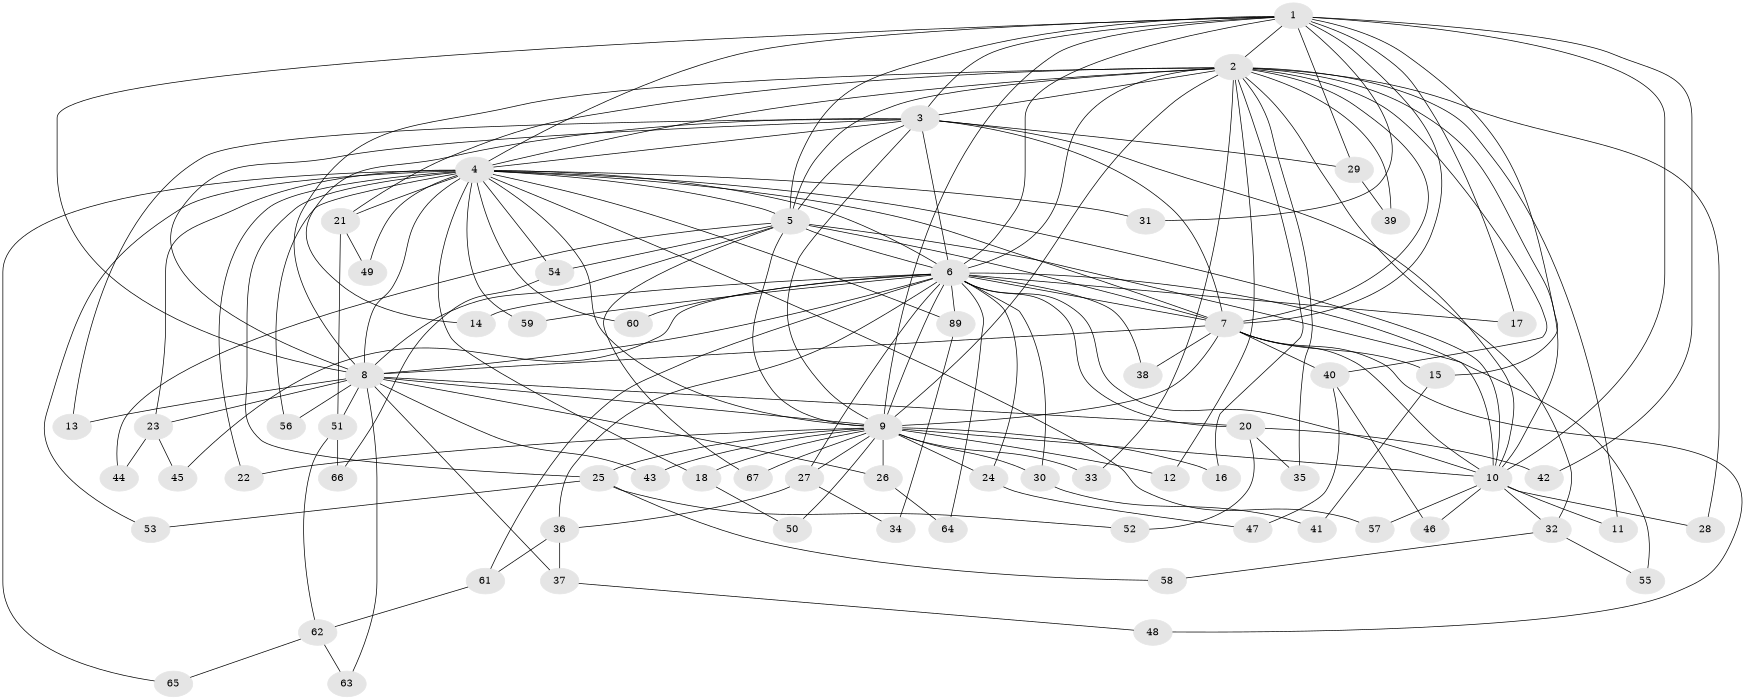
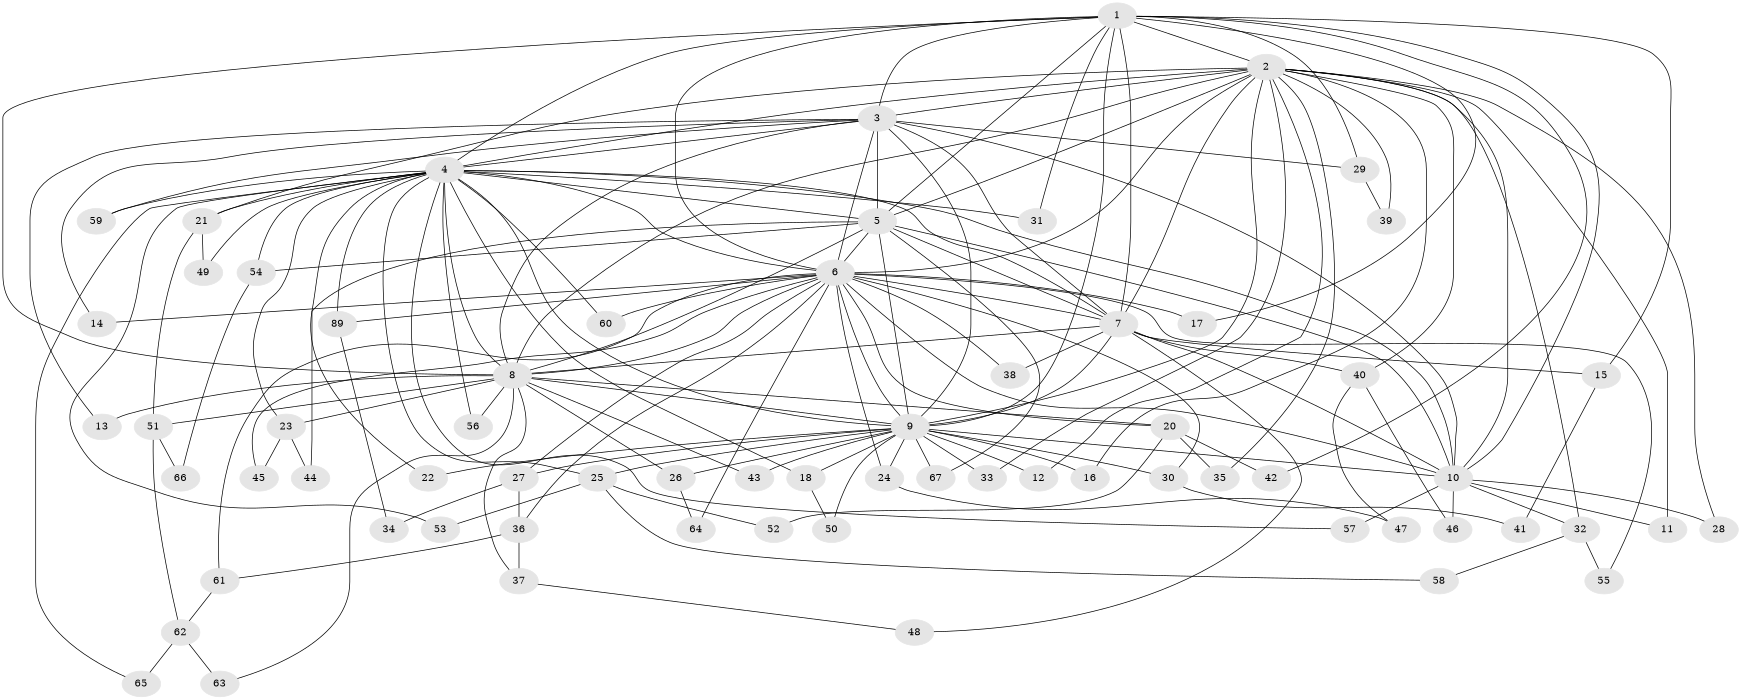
edge "6" -- "59": now "3" -- "59"
